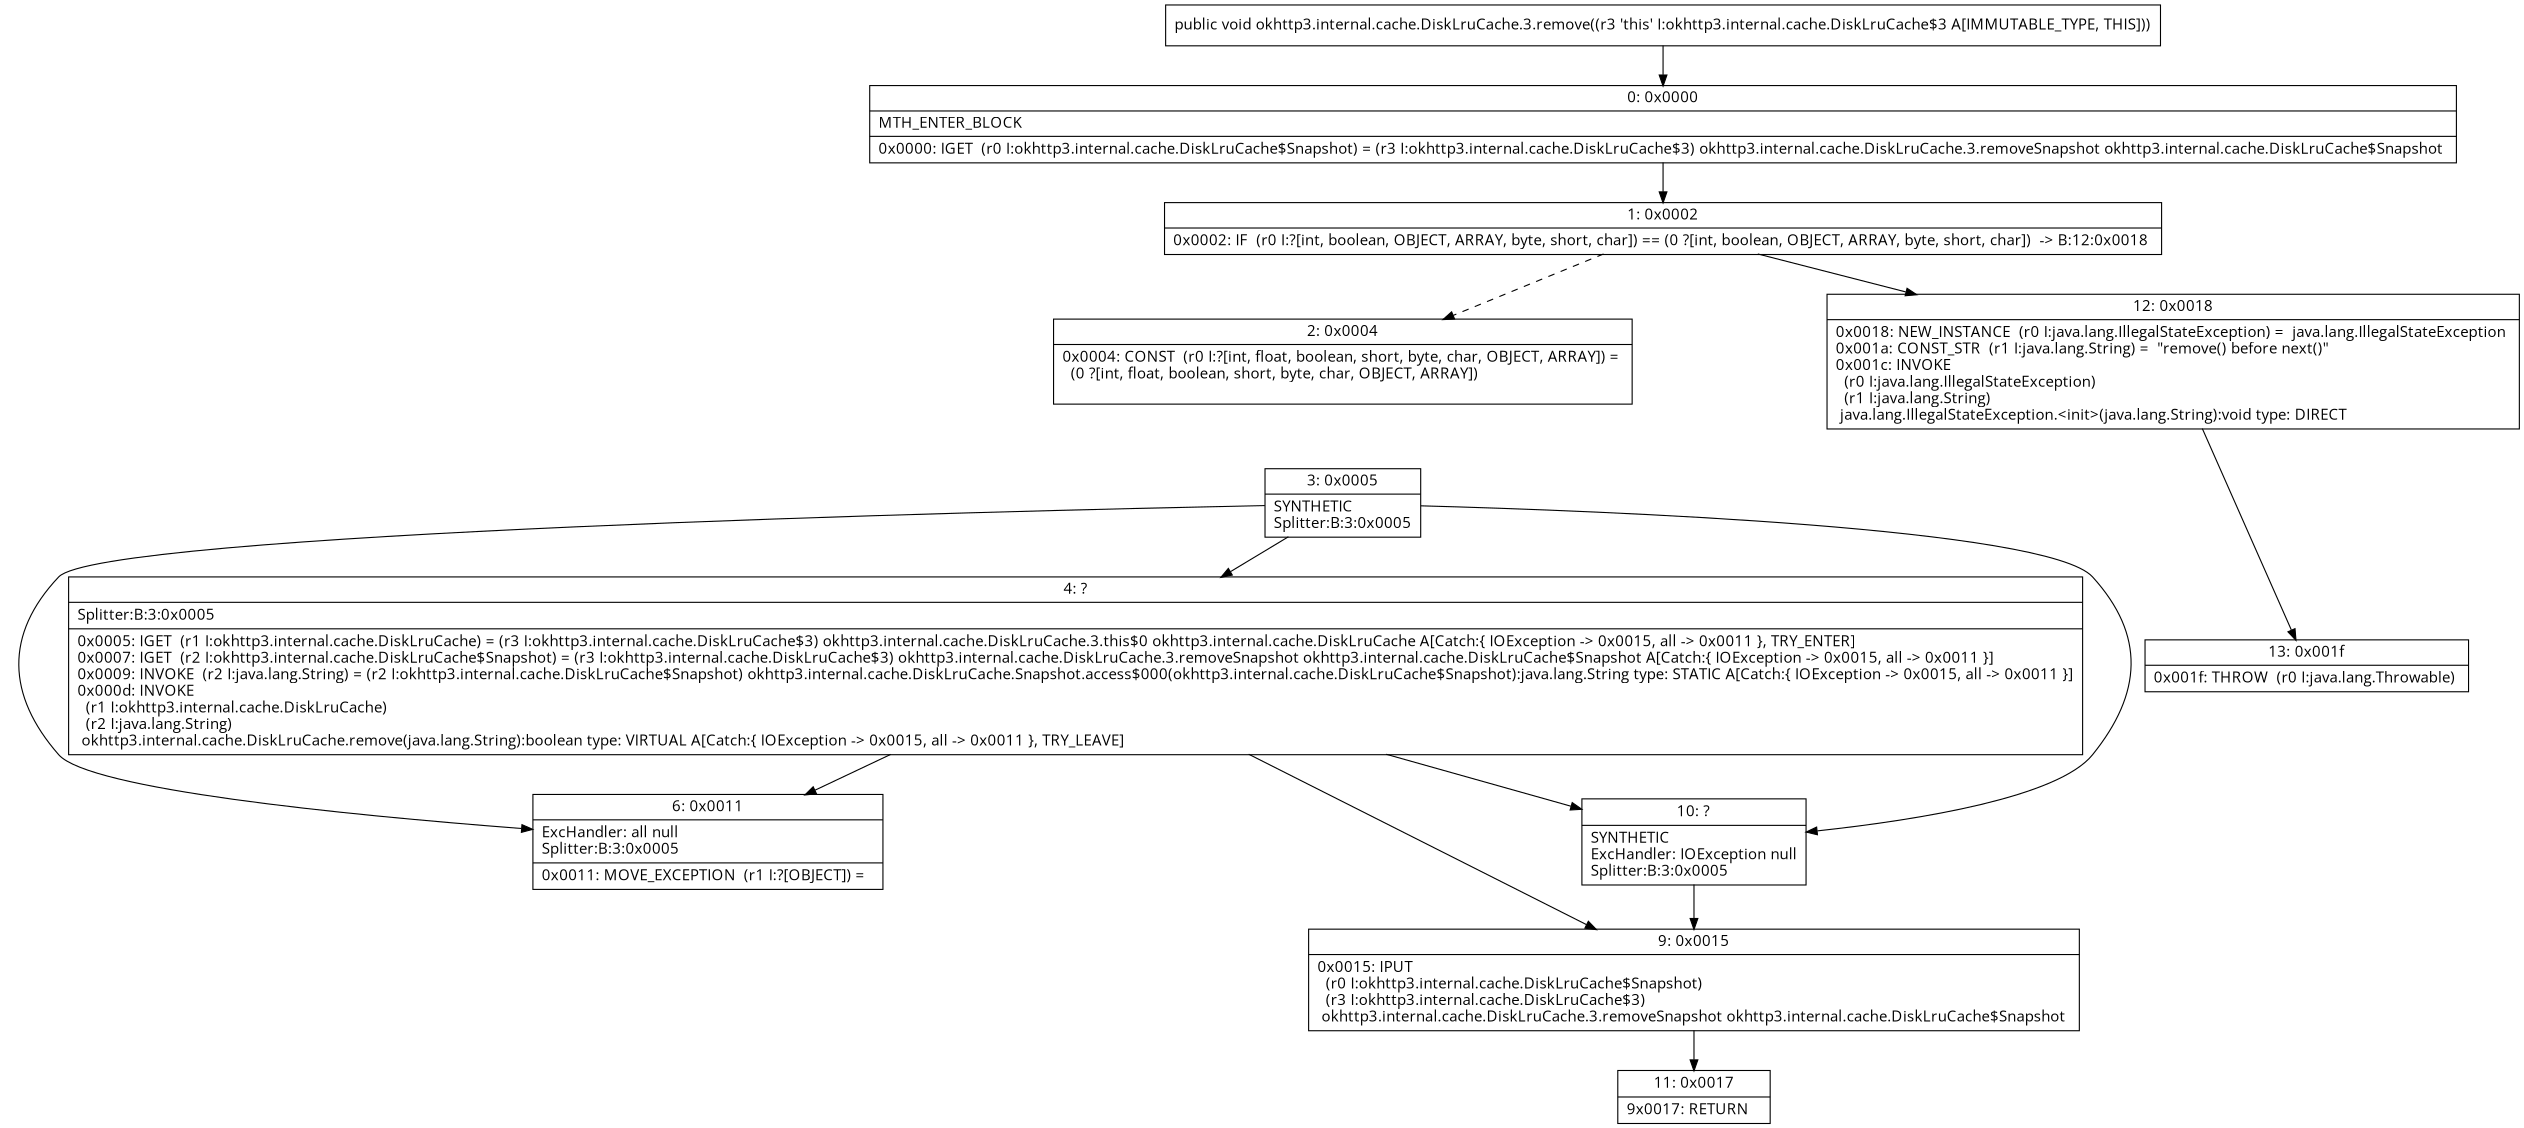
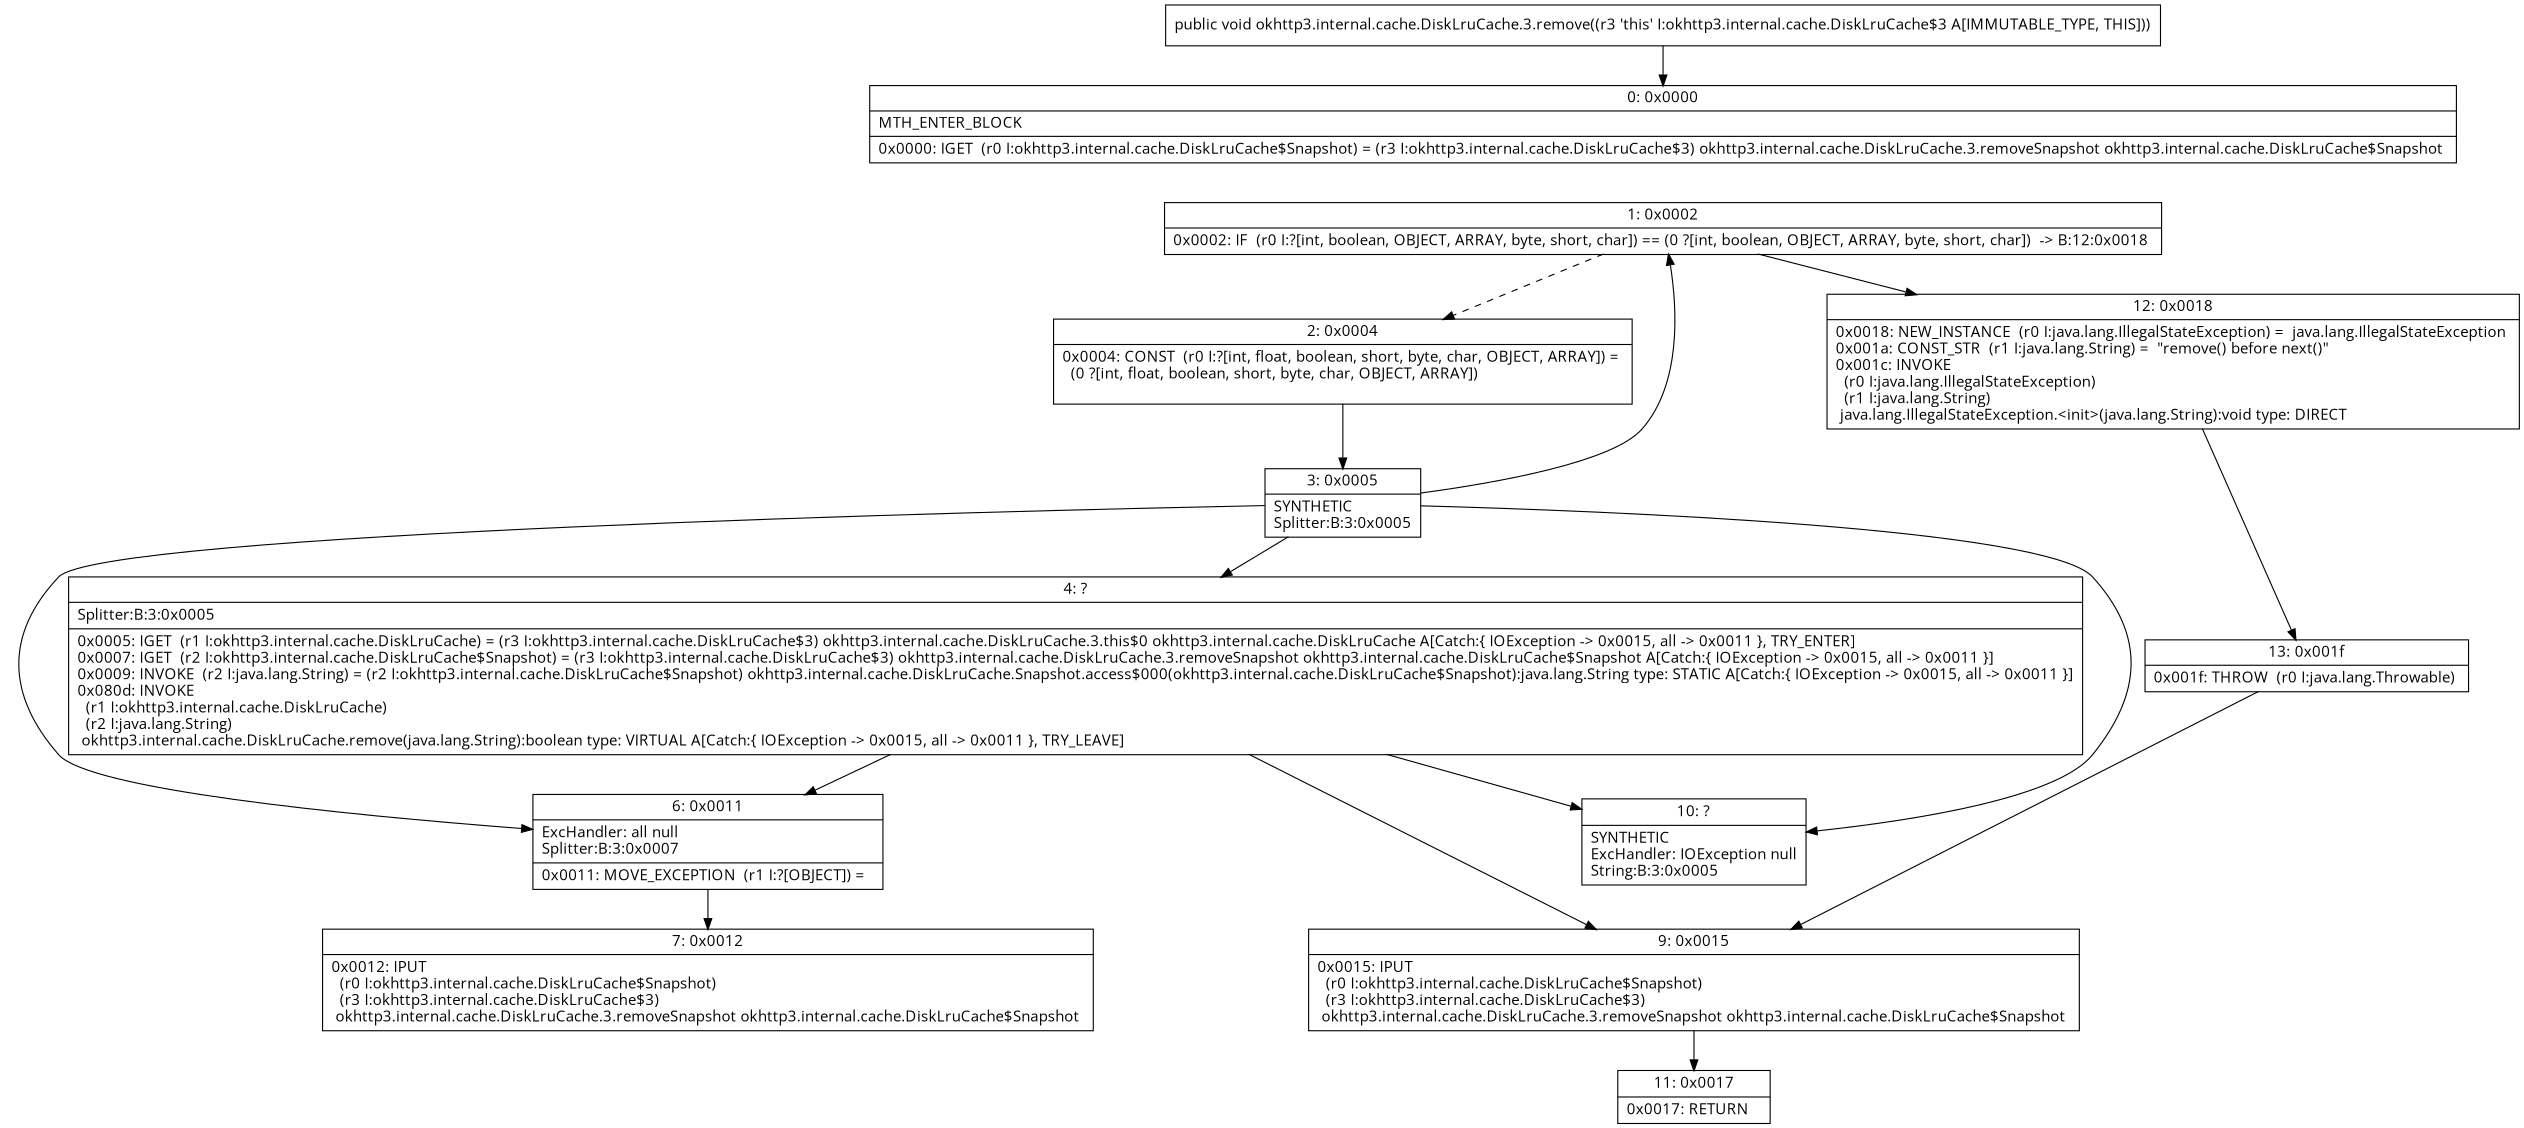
edge "0: 0x0000" -> "1: 0x0002": now "3: 0x0005" -> "1: 0x0002"
edge "2: 0x0004" -> "3: 0x0005": added
node "4: ?": text "0x000d: INVOKE" -> "0x080d: INVOKE"
node "6: 0x0011": text "Splitter:B:3:0x0005" -> "Splitter:B:3:0x0007"
node "10: ?": text "Splitter:B:3:0x0005" -> "String:B:3:0x0005"
edge "10: ?" -> "9: 0x0015": now "13: 0x001f" -> "9: 0x0015"
node "7: 0x0012": added
node "11: 0x0017": text "9x0017: RETURN" -> "0x0017: RETURN"
